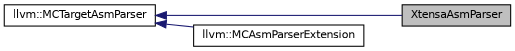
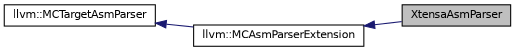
edge "XtensaAsmParser" -> "llvm::MCTargetAsmParser": now "XtensaAsmParser" -> "llvm::MCAsmParserExtension"
